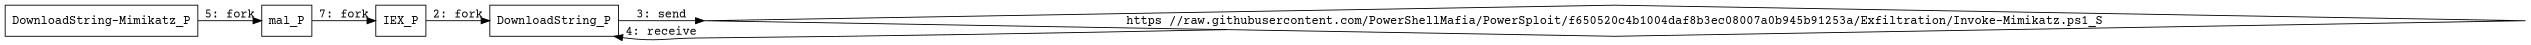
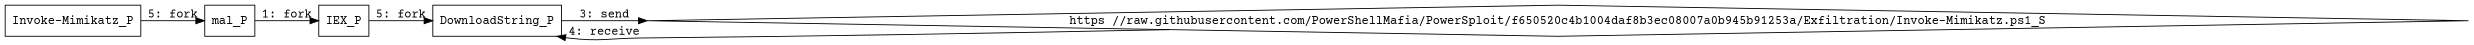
edge "mal_P" -> "IEX_P": label "7: fork" -> "1: fork"
edge "IEX_P" -> "DownloadString_P": label "2: fork" -> "5: fork"
node "DownloadString-Mimikatz_P": label "DownloadString-Mimikatz_P" -> "Invoke-Mimikatz_P"
